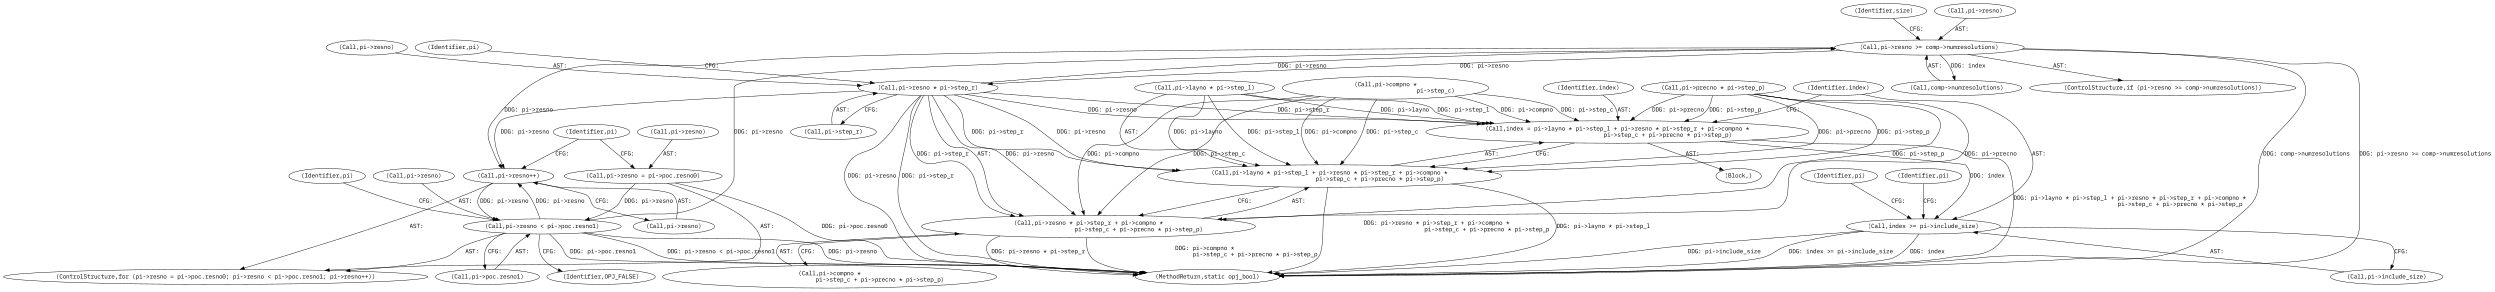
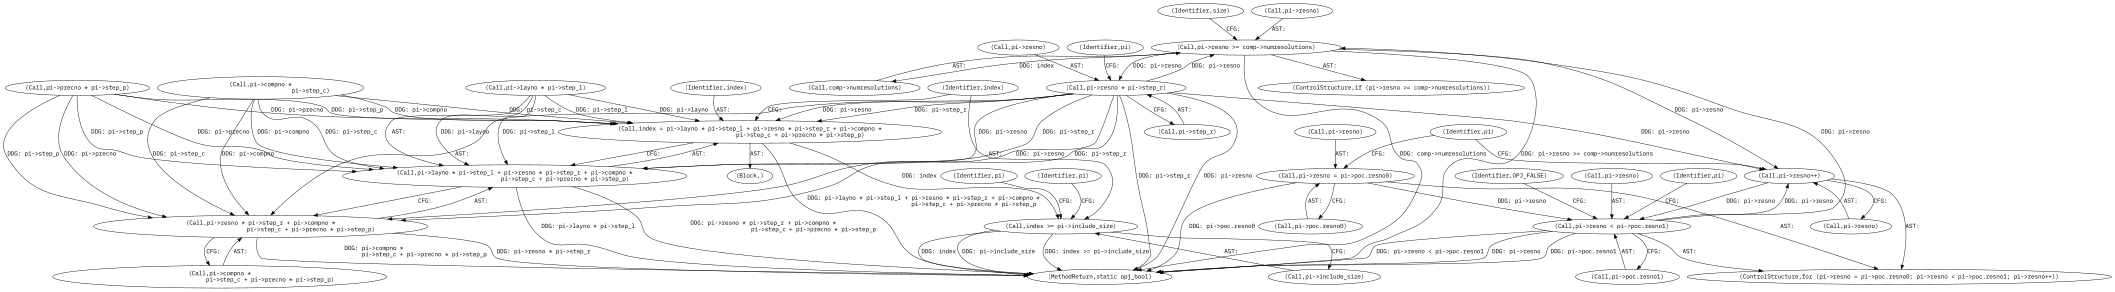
node "(Call,pi->poc.resno0)": added
edge "(Call,pi->resno < pi->poc.resno1)" -> "(Identifier,OPJ_FALSE)": reversed
